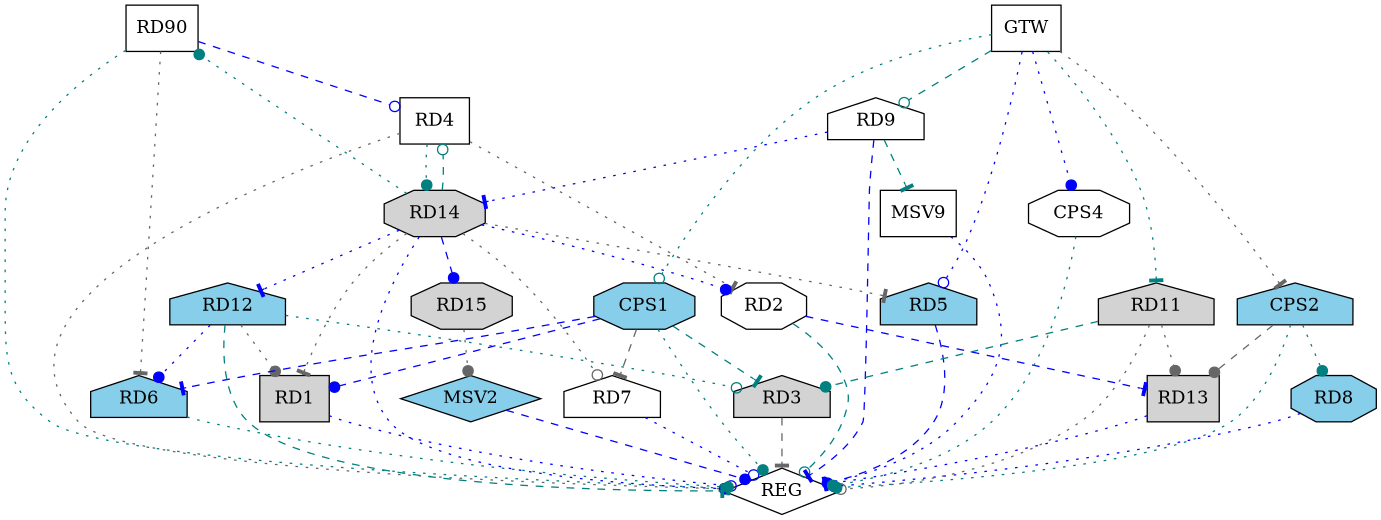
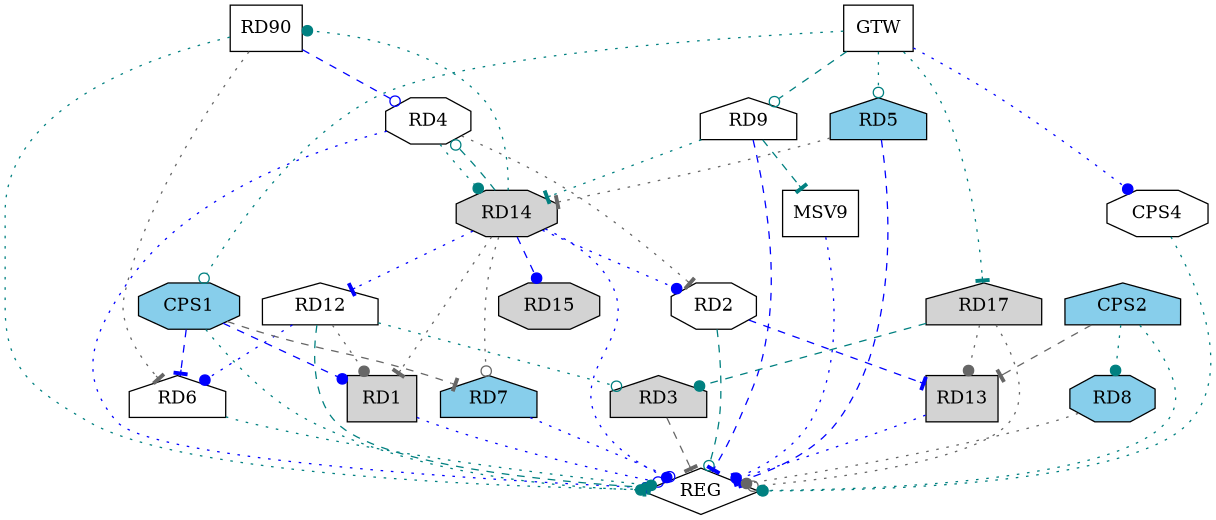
node "RD4": shape box -> octagon
edge "GTW" -> "CPS2": removed
edge "RD9" -> "RD14": color blue -> teal
edge "GTW" -> "RD5": color blue -> teal
edge "RD14" -> "RD5": reversed
node "RD12": fillcolor skyblue -> white
node "RD11": label "RD11" -> "RD17"
edge "CPS2" -> "RD13": arrowhead dot -> tee
edge "CPS1" -> "RD3": removed
node "RD6": fillcolor skyblue -> white
node "MSV2": removed
node "RD7": fillcolor white -> skyblue
edge "RD4" -> "REG": color gray40 -> blue
edge "RD8" -> "REG": color blue -> gray40
